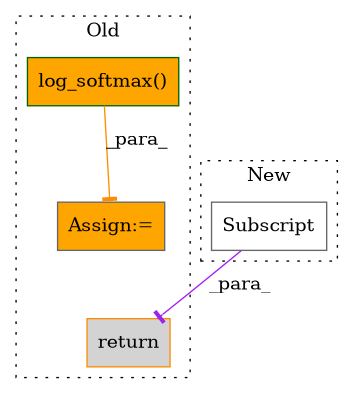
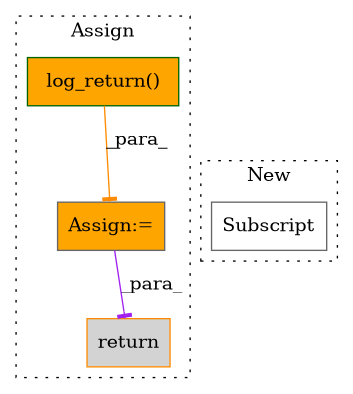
cluster "Old": label "Old" -> "Assign"
node "log_softmax()": label "log_softmax()" -> "log_return()"
edge "Subscript" -> "return": now "Assign:=" -> "return"
